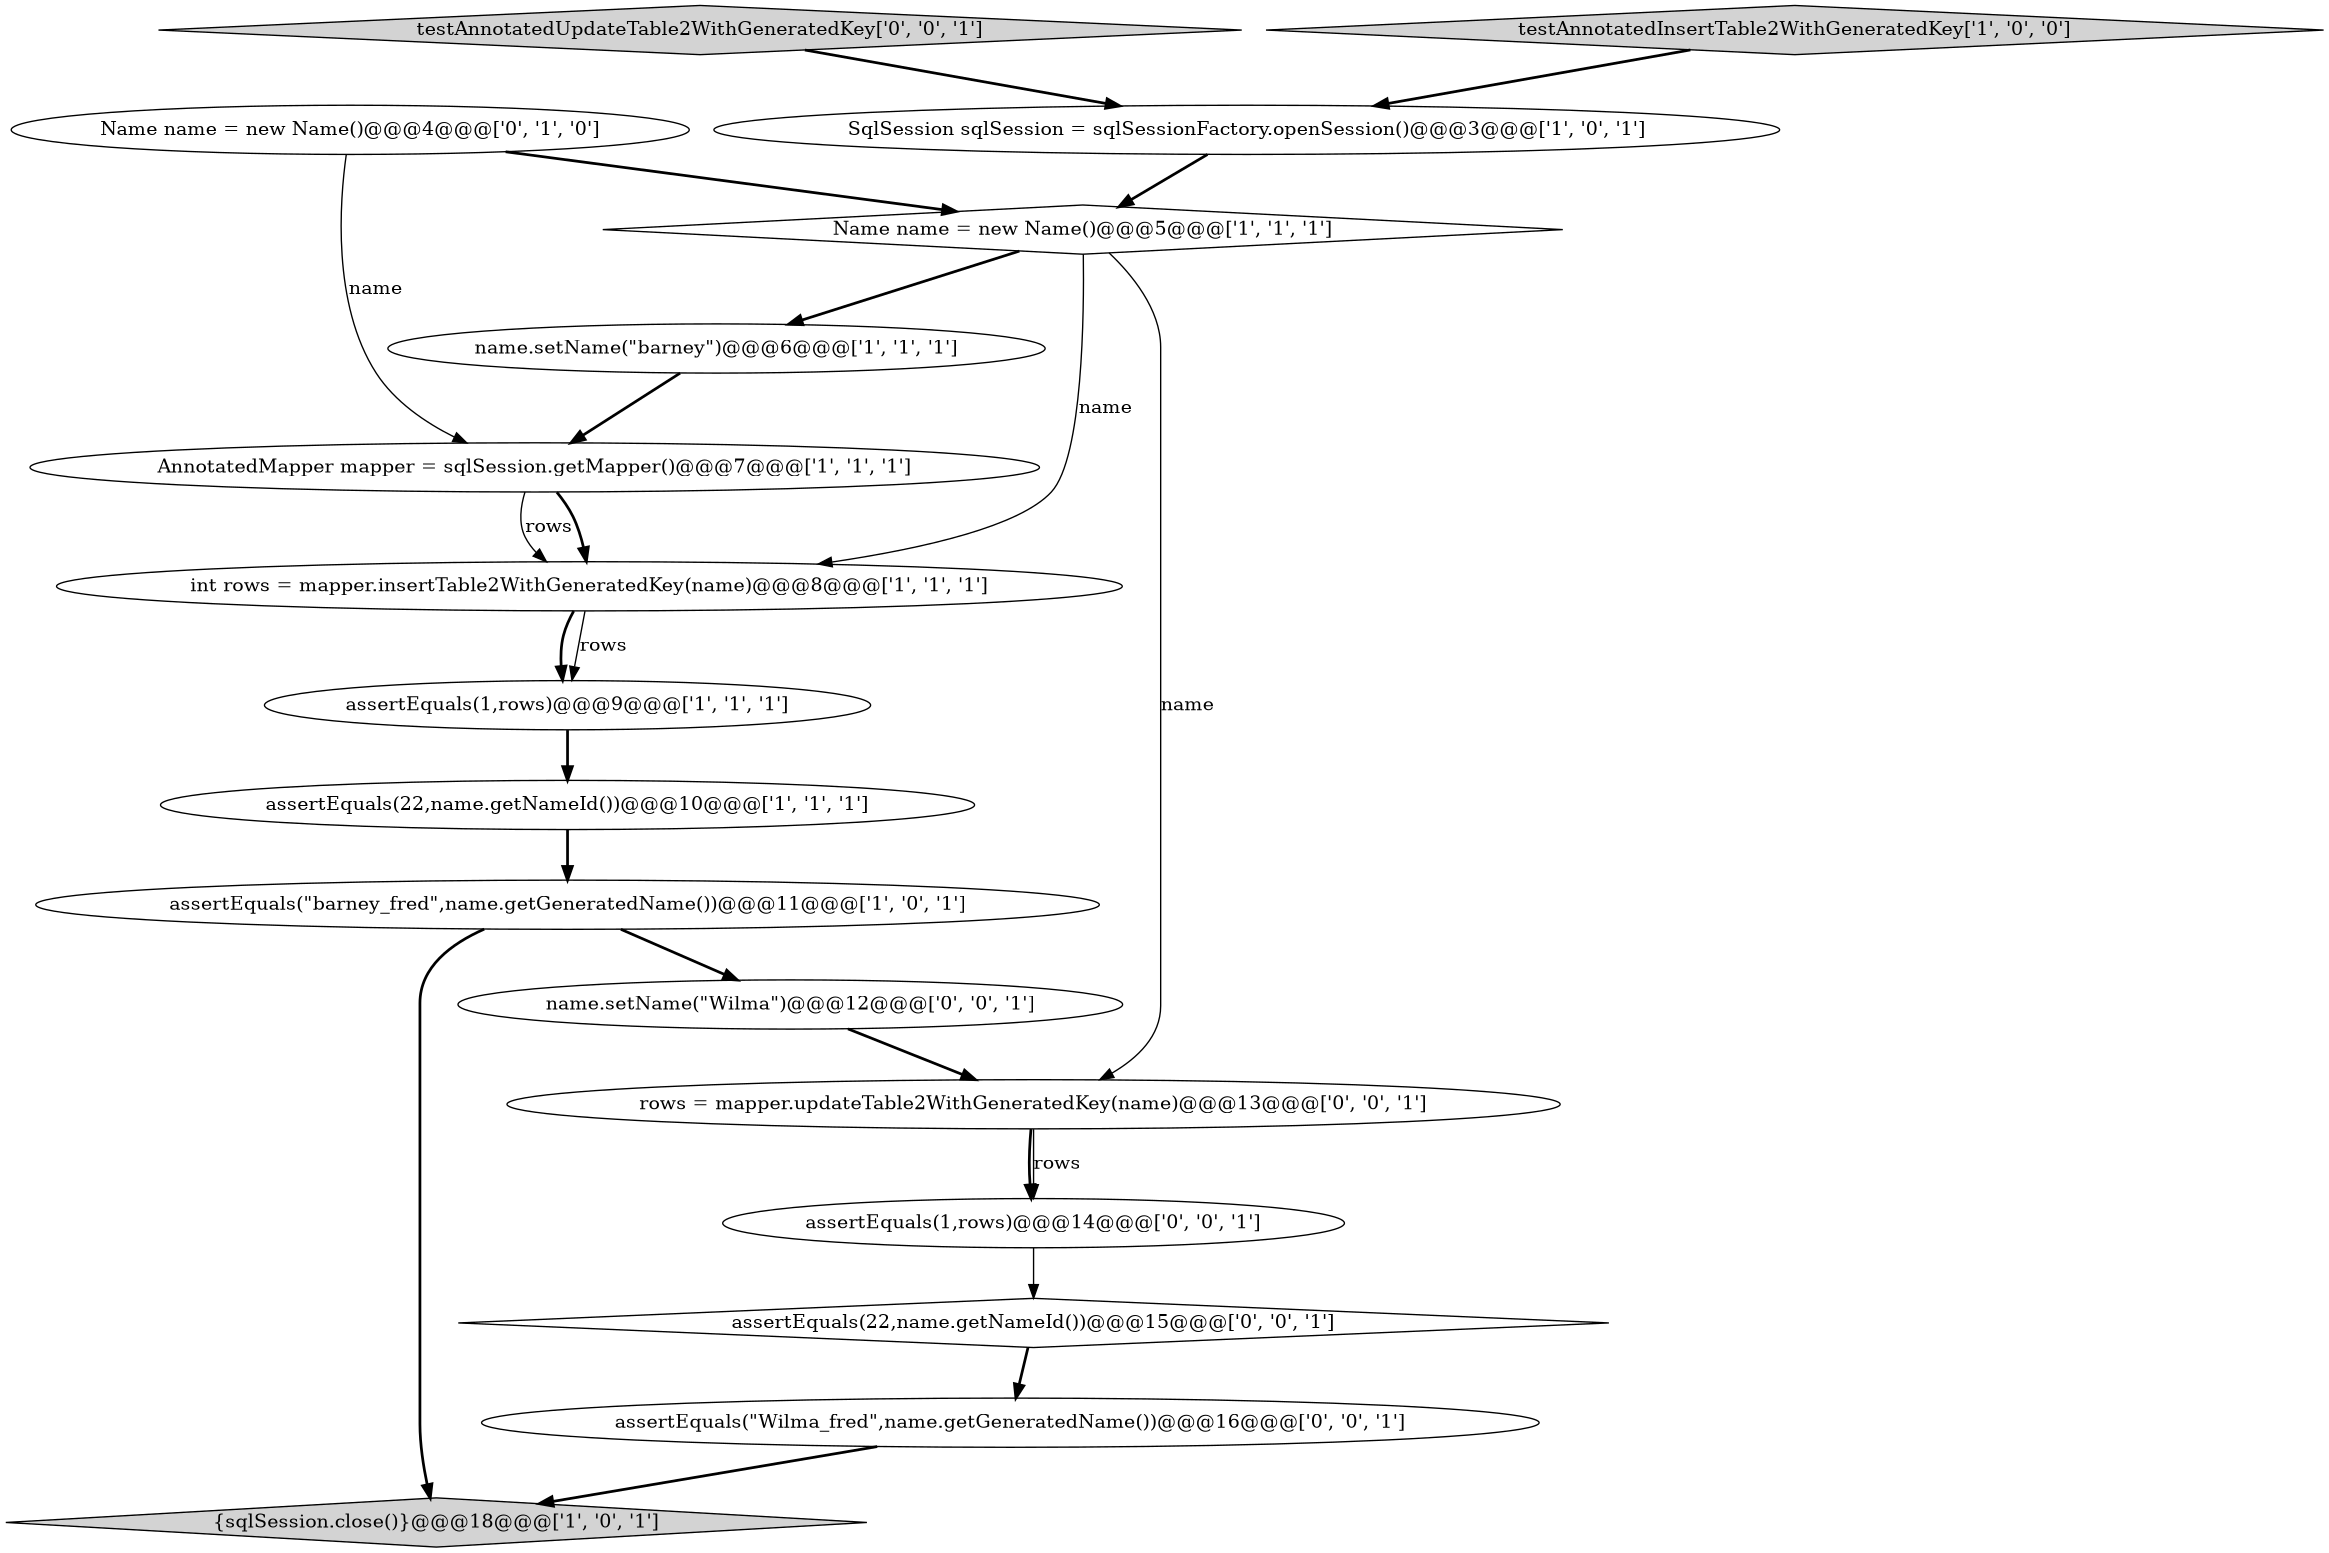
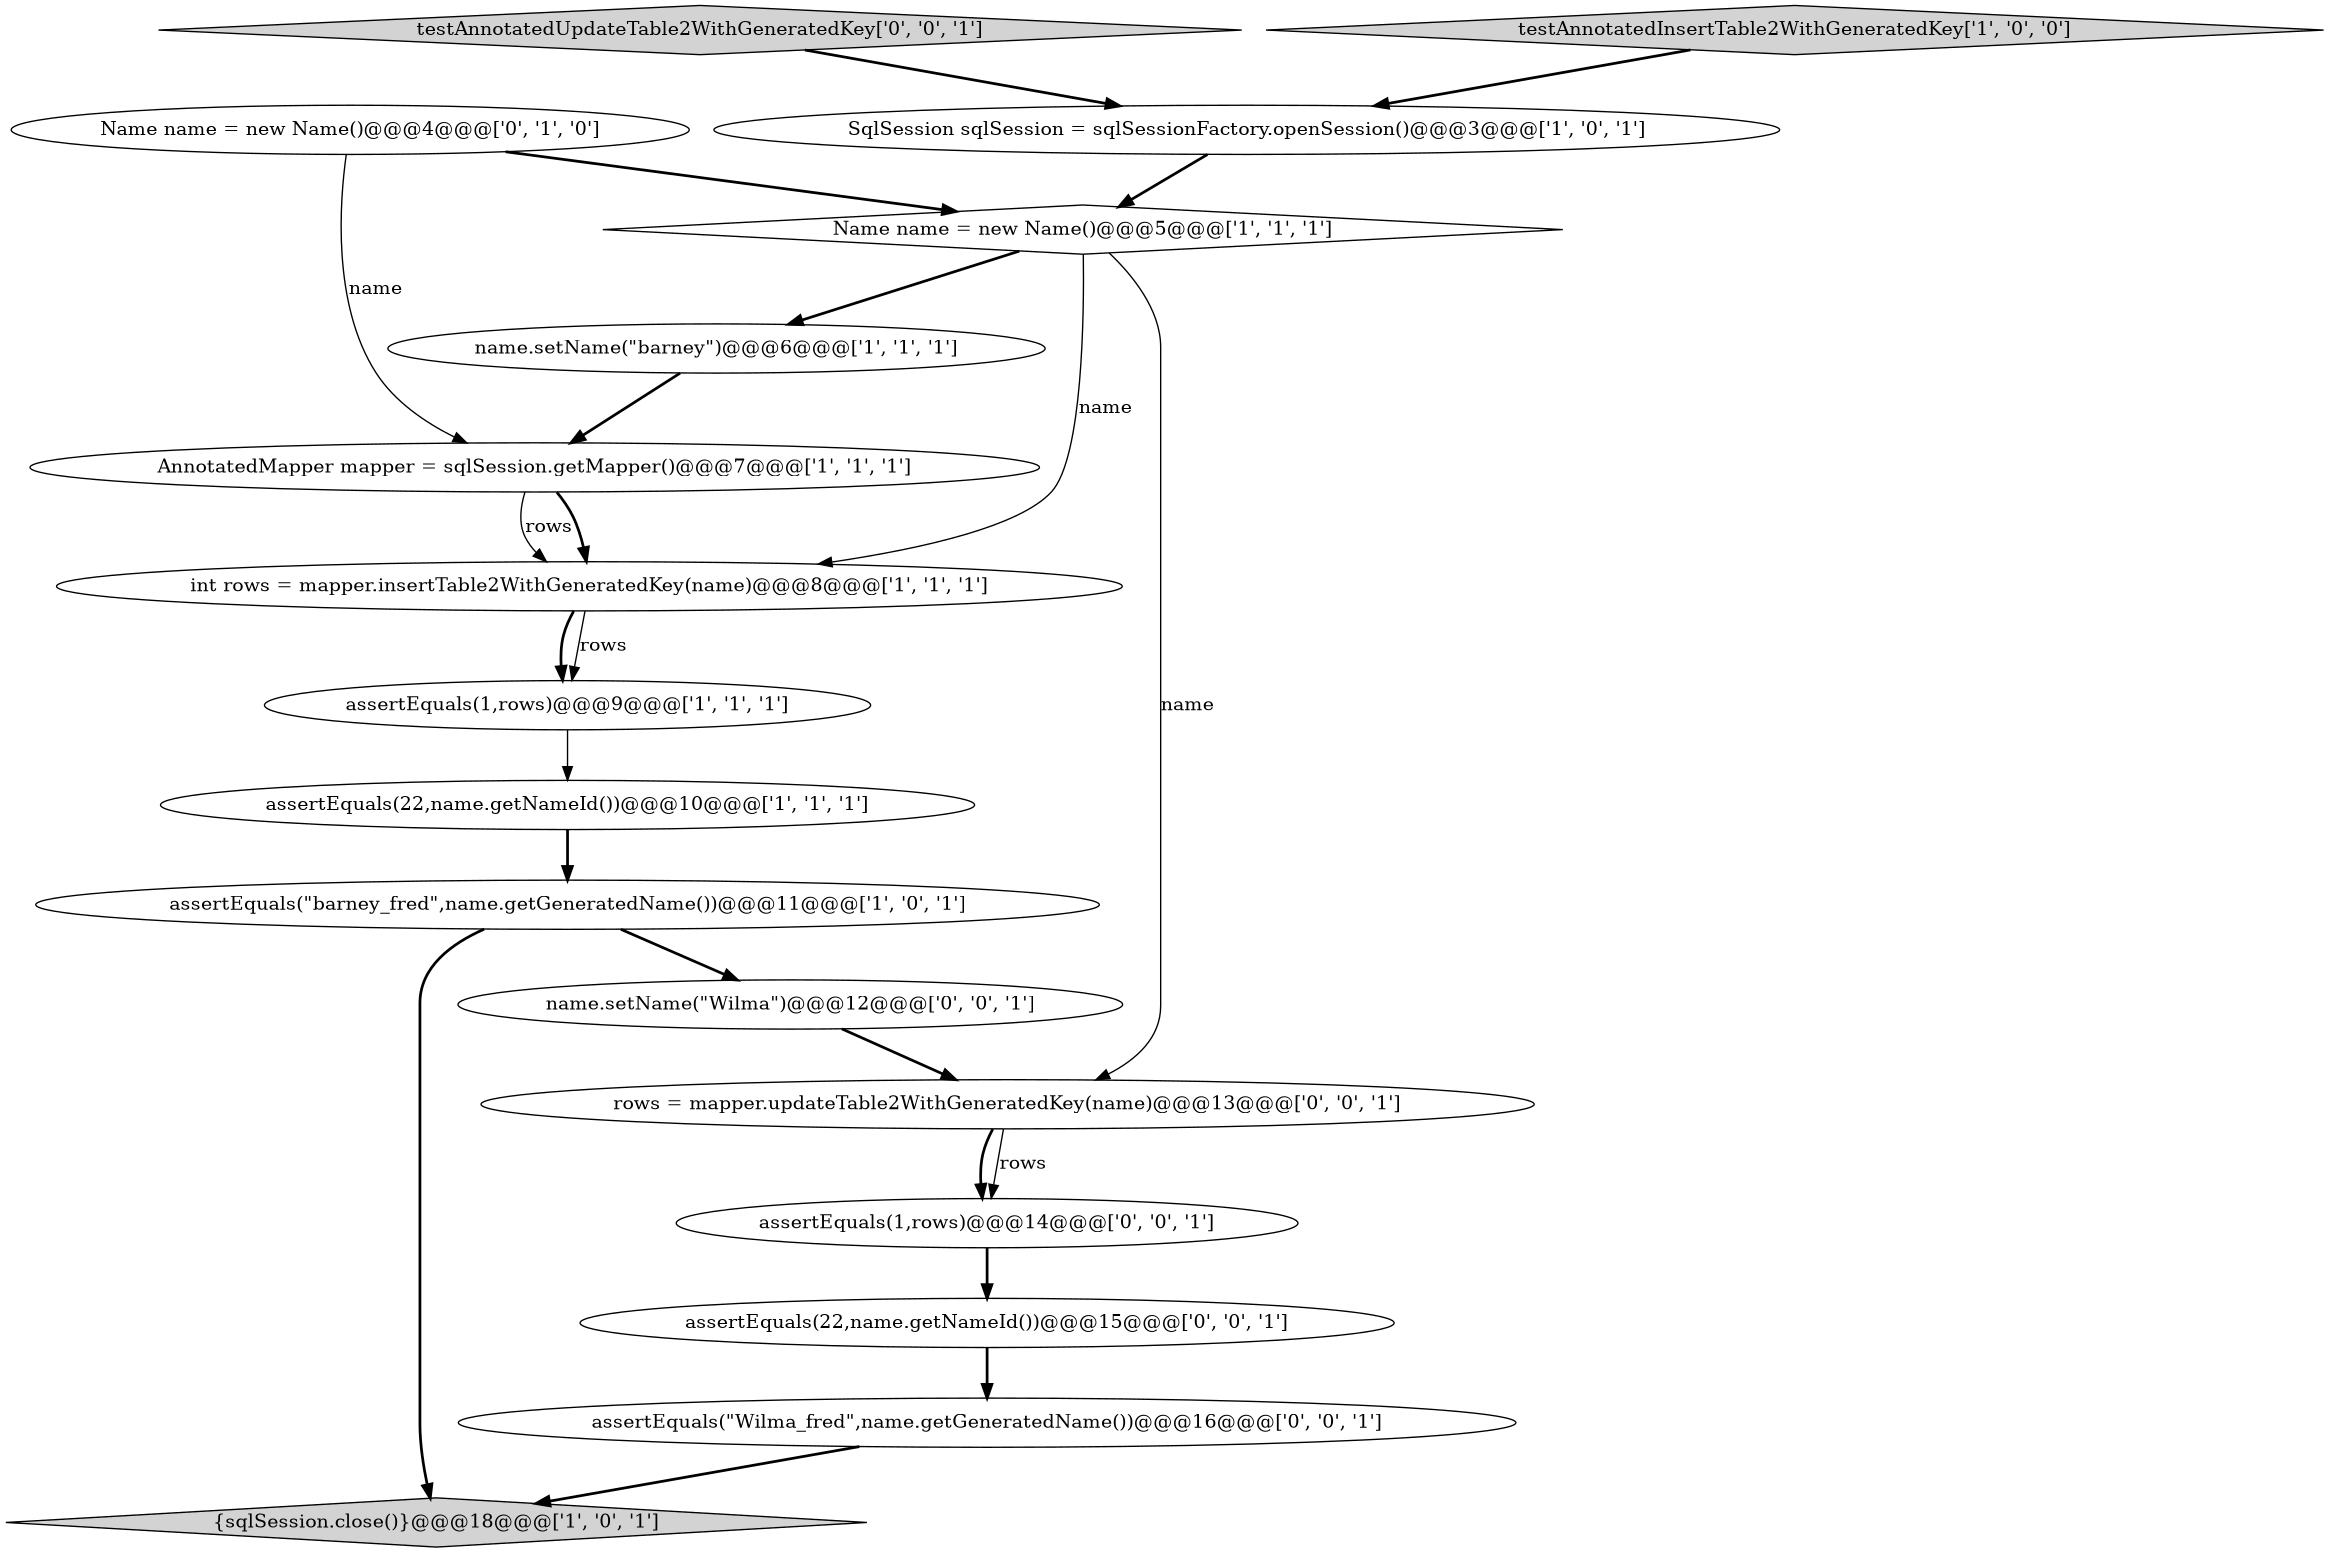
edge "assertEquals(1,rows)@@@9@@@['1', '1', '1']" -> "assertEquals(22,name.getNameId())@@@10@@@['1', '1', '1']": style bold -> solid
edge "assertEquals(1,rows)@@@14@@@['0', '0', '1']" -> "assertEquals(22,name.getNameId())@@@15@@@['0', '0', '1']": style solid -> bold
node "assertEquals(22,name.getNameId())@@@15@@@['0', '0', '1']": shape diamond -> ellipse
